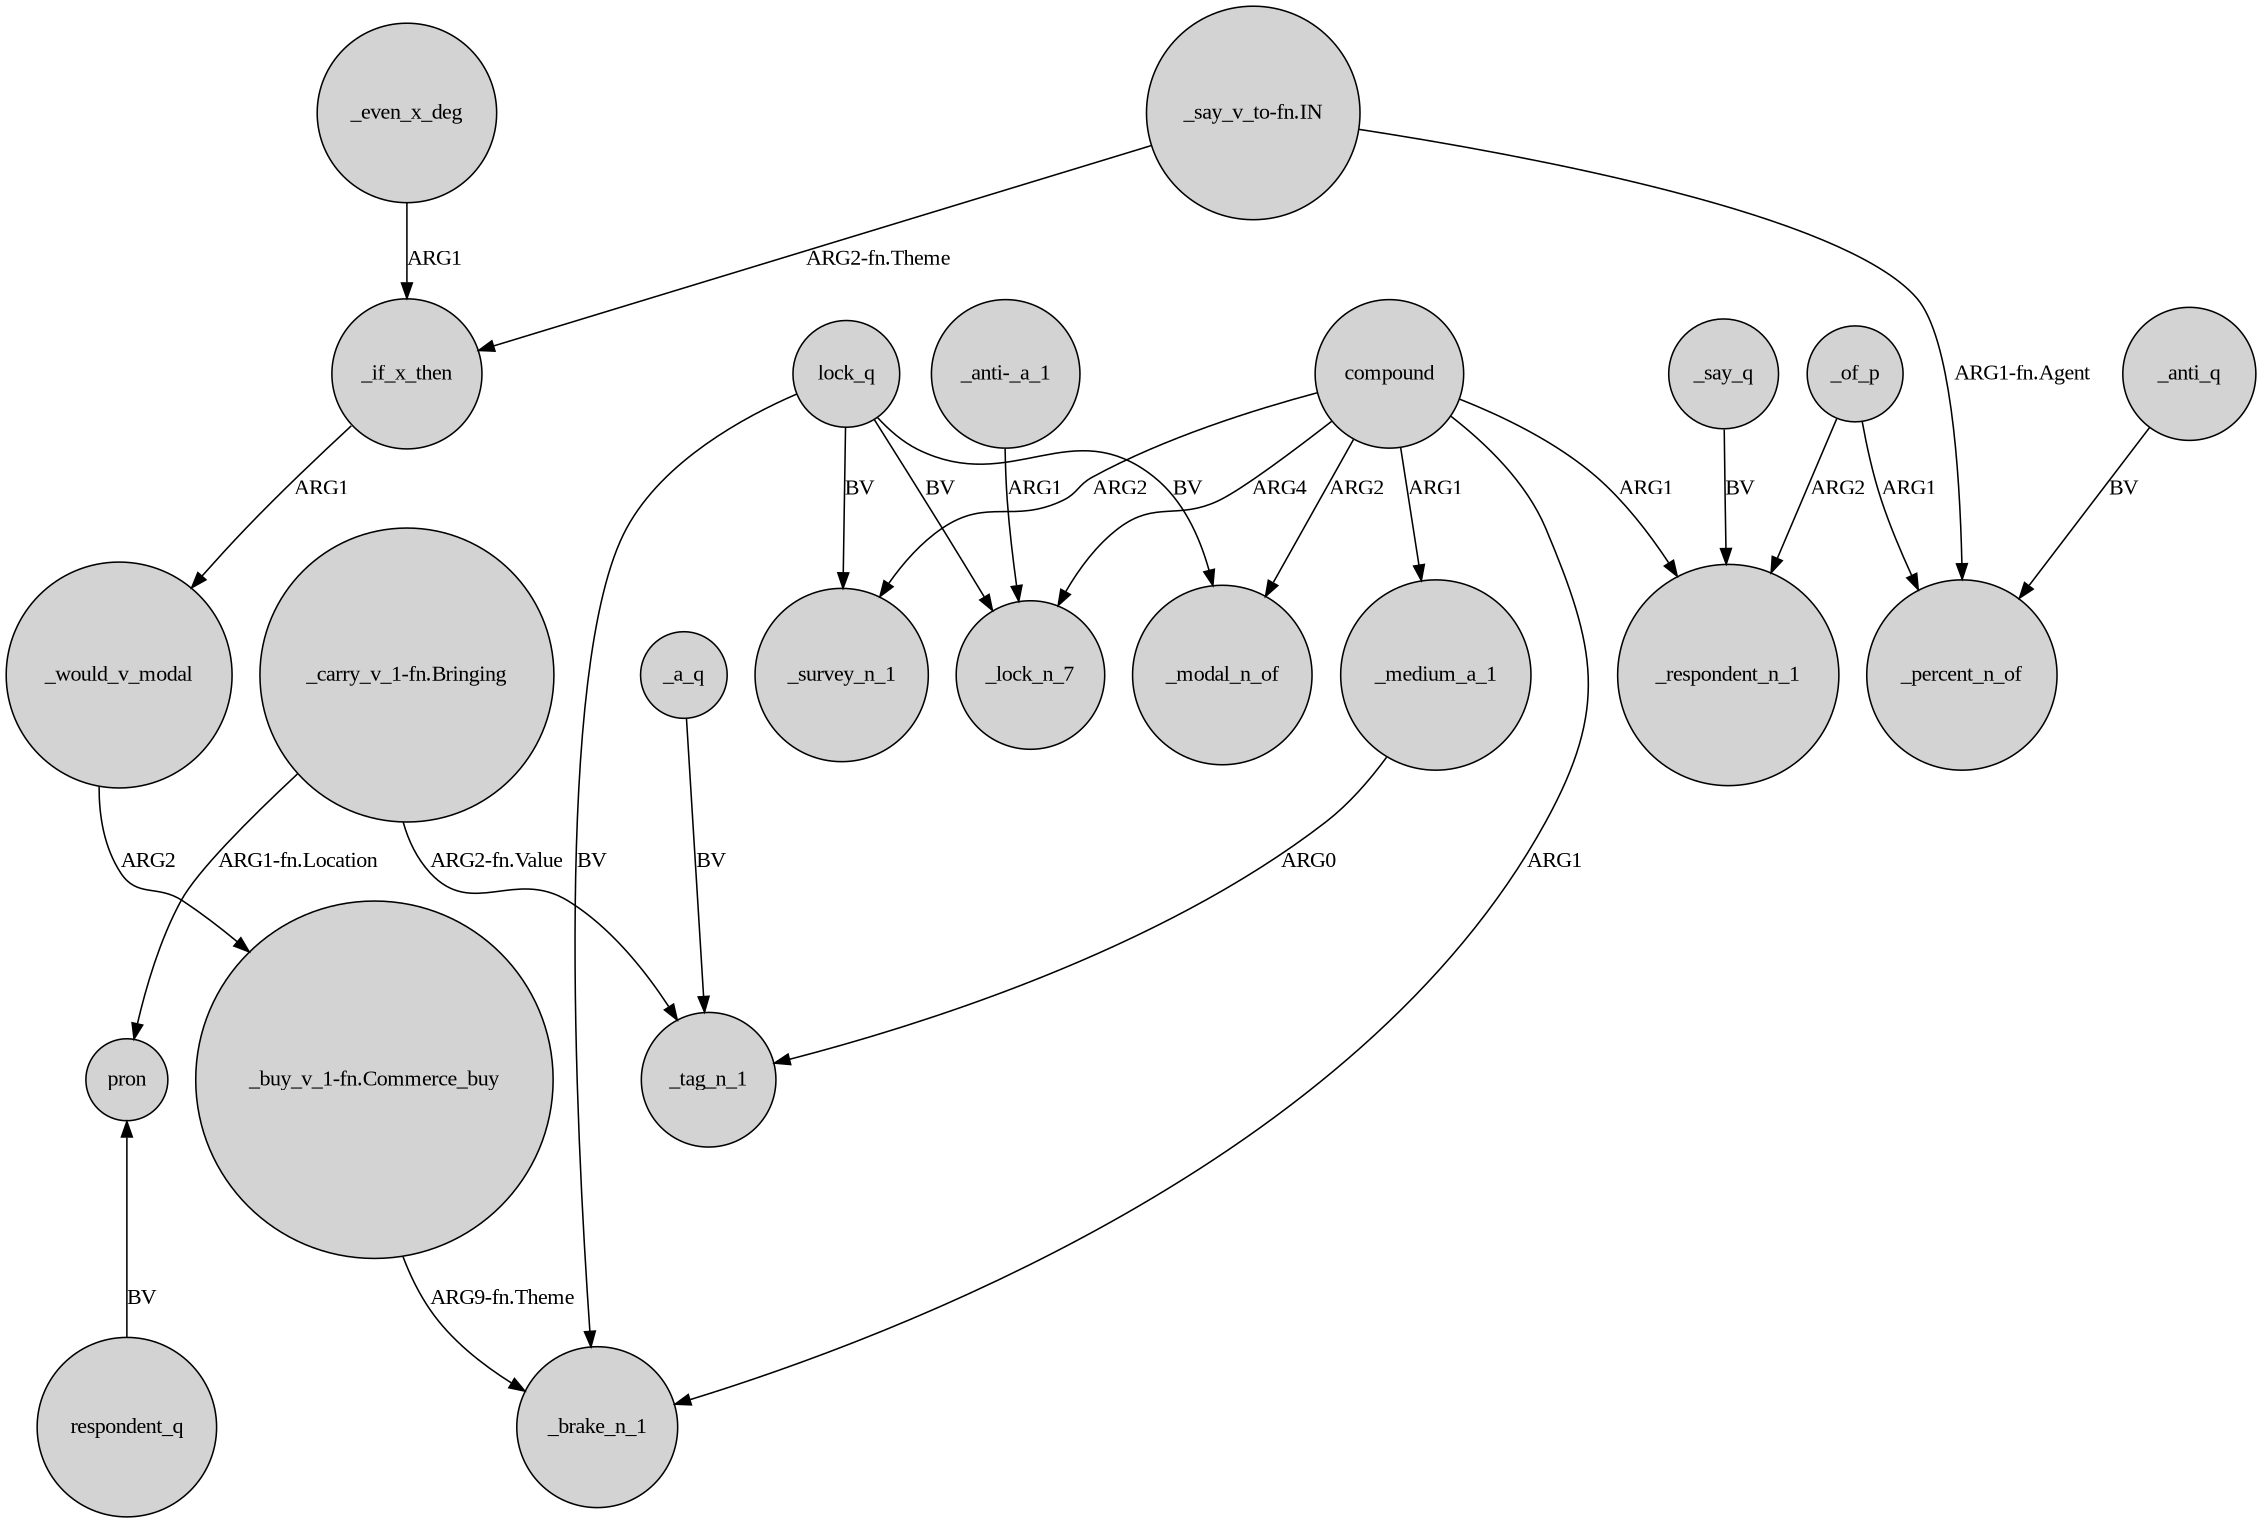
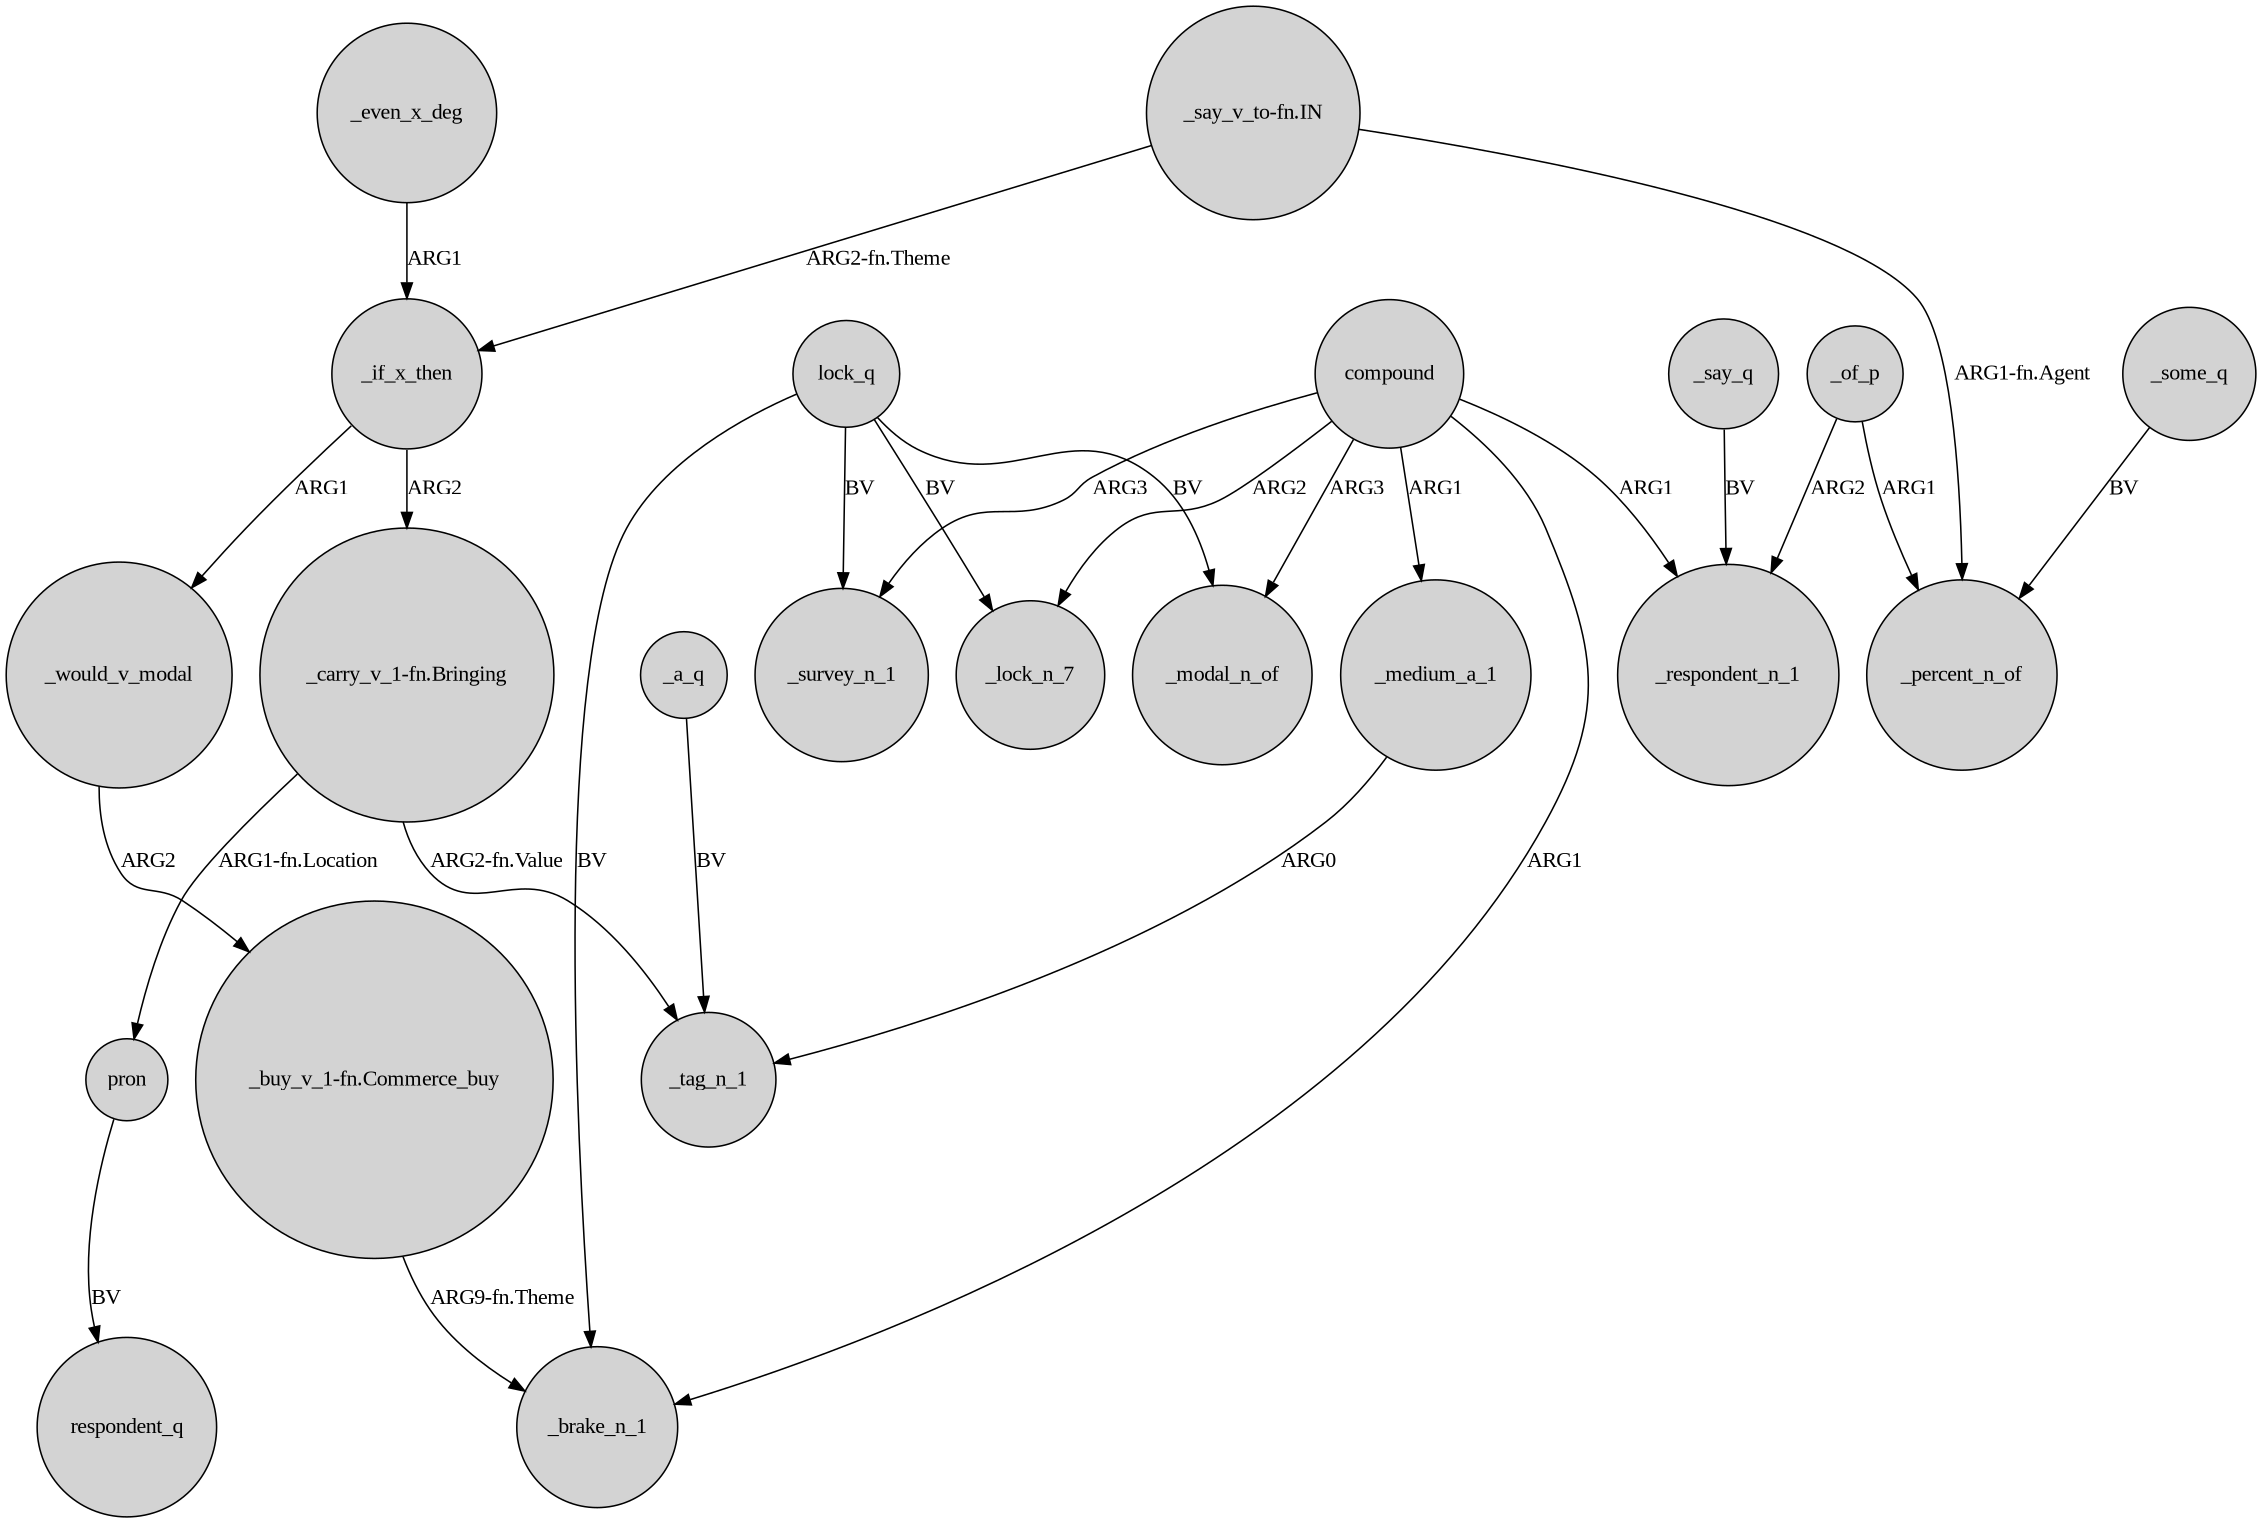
node "_anti-_a_1": removed
node "_anti_q": label "_anti_q" -> "_some_q"
edge "_if_x_then" -> "_carry_v_1-fn.Bringing": added, label "ARG2"
edge "compound" -> "_survey_n_1": label "ARG2" -> "ARG3"
edge "compound" -> "_lock_n_7": label "ARG4" -> "ARG2"
edge "compound" -> "_modal_n_of": label "ARG2" -> "ARG3"
edge "respondent_q" -> "pron": reversed
